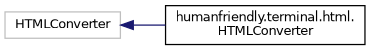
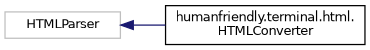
node "HTMLConverter": label "HTMLConverter" -> "HTMLParser"
